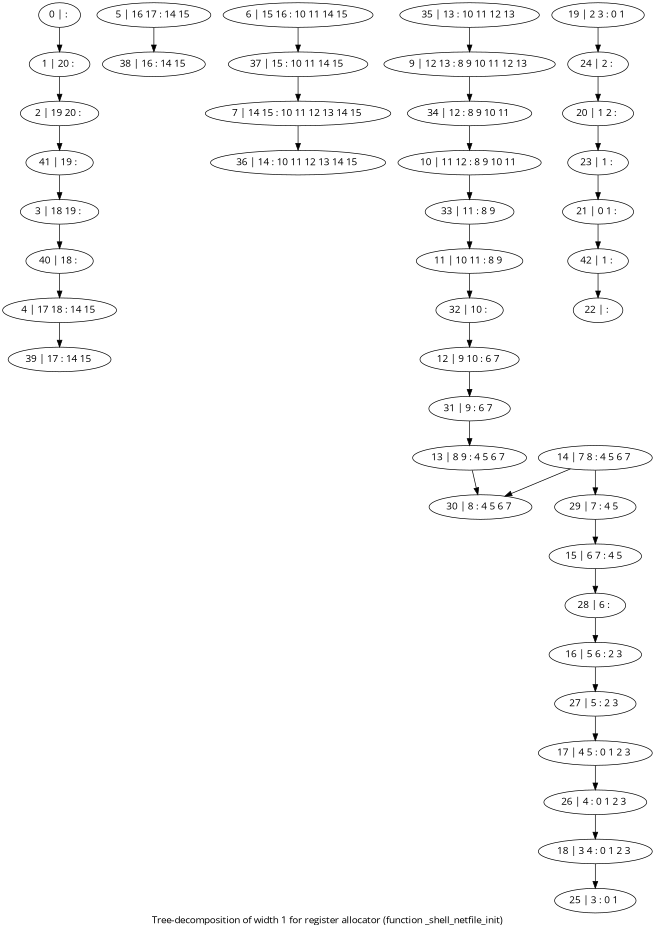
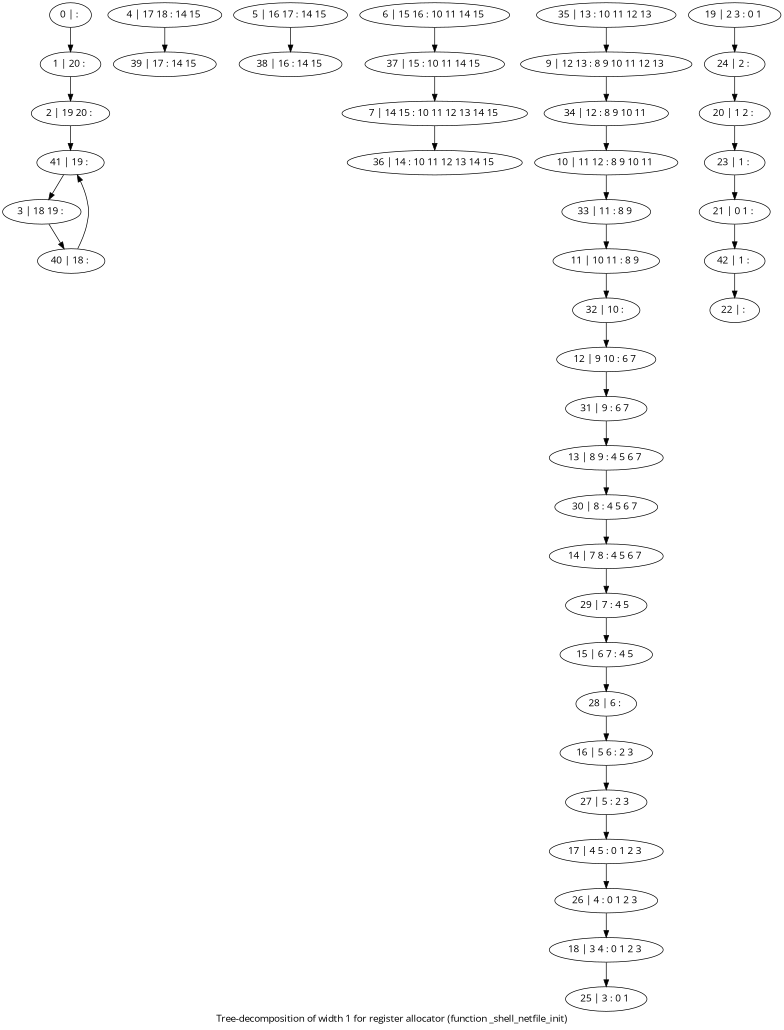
edge "40 | 18 :" -> "4 | 17 18 : 14 15": now "40 | 18 :" -> "41 | 19 :"
edge "14 | 7 8 : 4 5 6 7" -> "30 | 8 : 4 5 6 7": reversed
